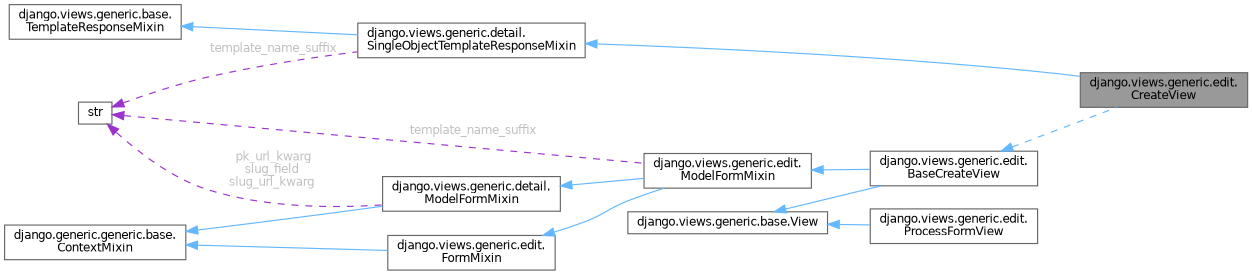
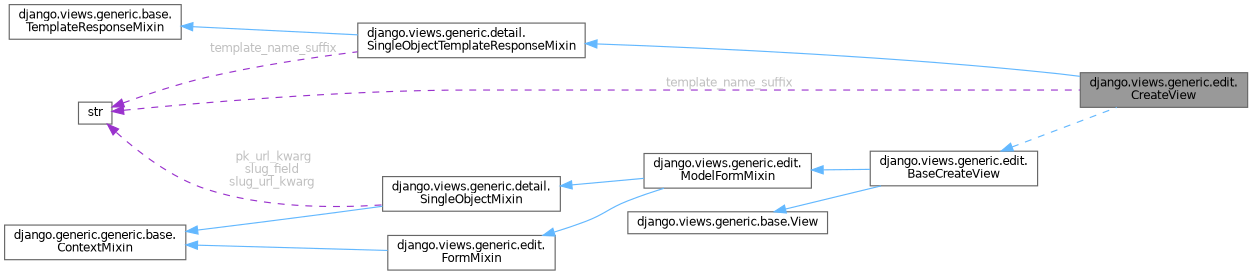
edge "django.views.generic.edit. ModelFormMixin" -> "str": now "django.views.generic.edit. CreateView" -> "str"
node "django.views.generic.detail. ModelFormMixin": label "django.views.generic.detail. ModelFormMixin" -> "django.views.generic.detail. SingleObjectMixin"
node "django.views.generic.edit. ProcessFormView": removed
